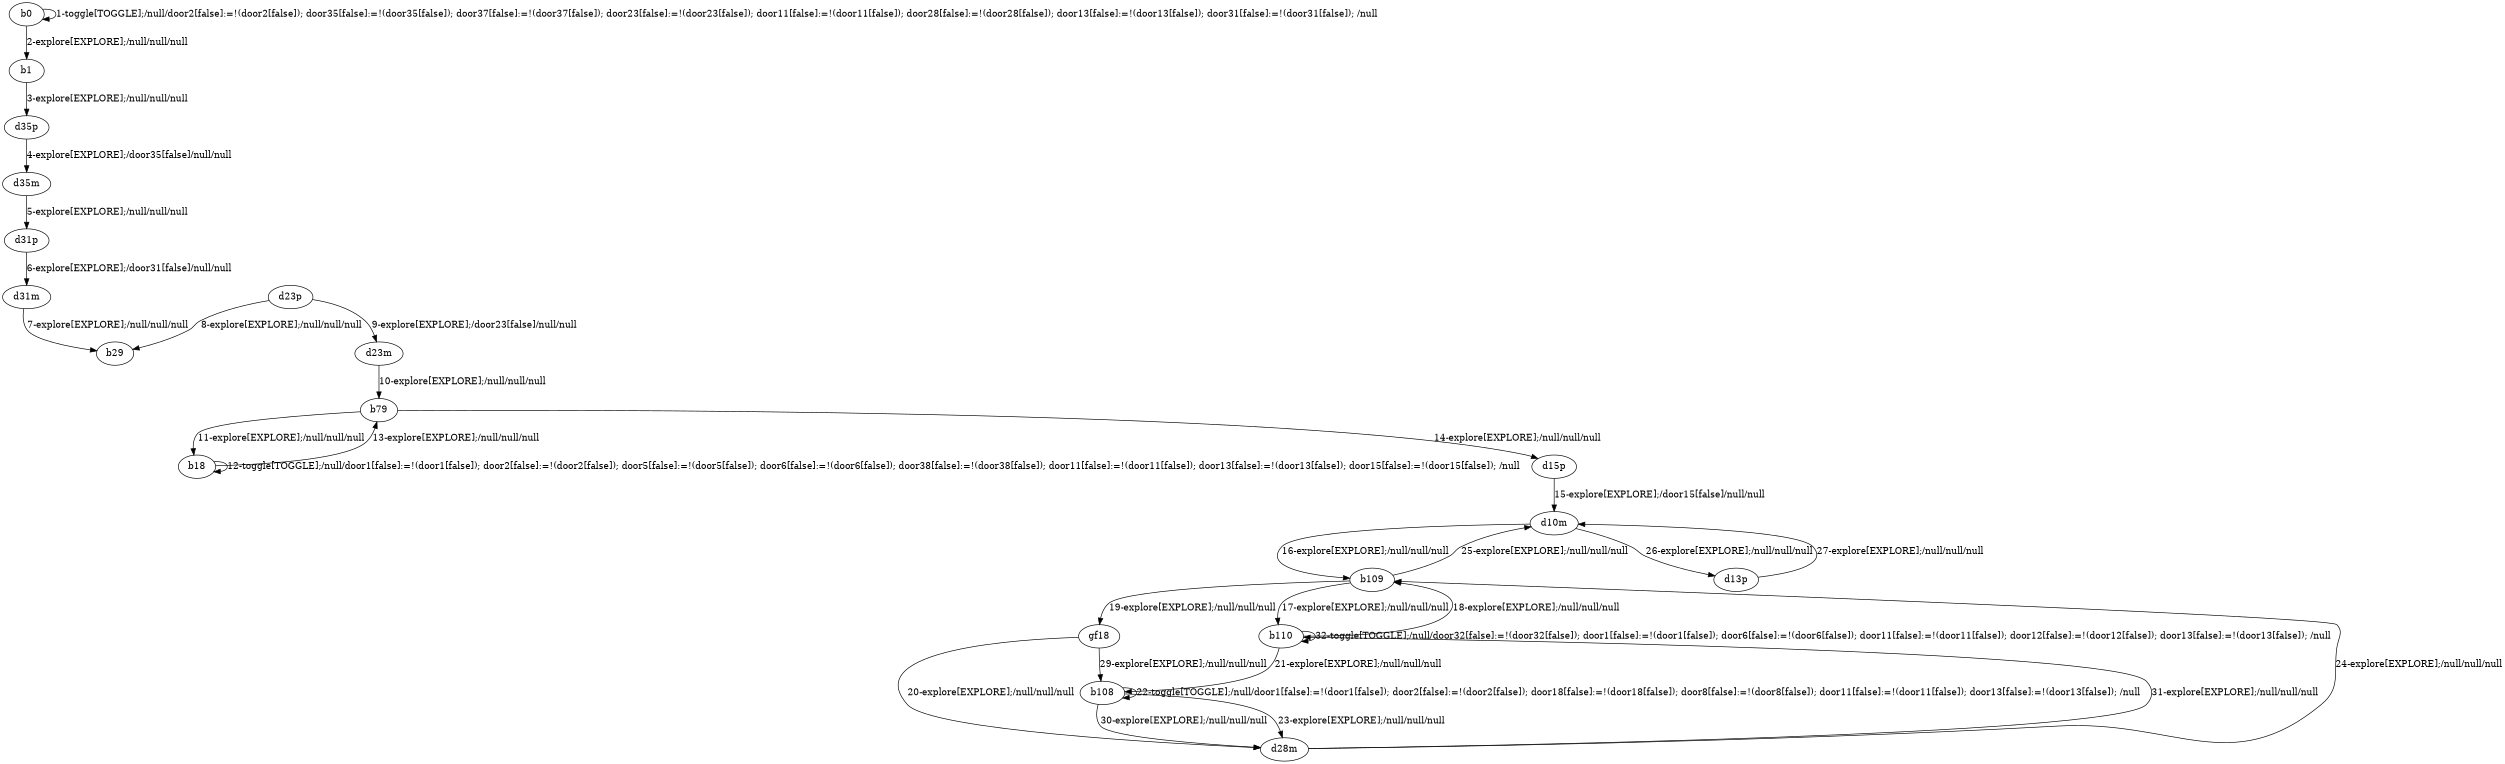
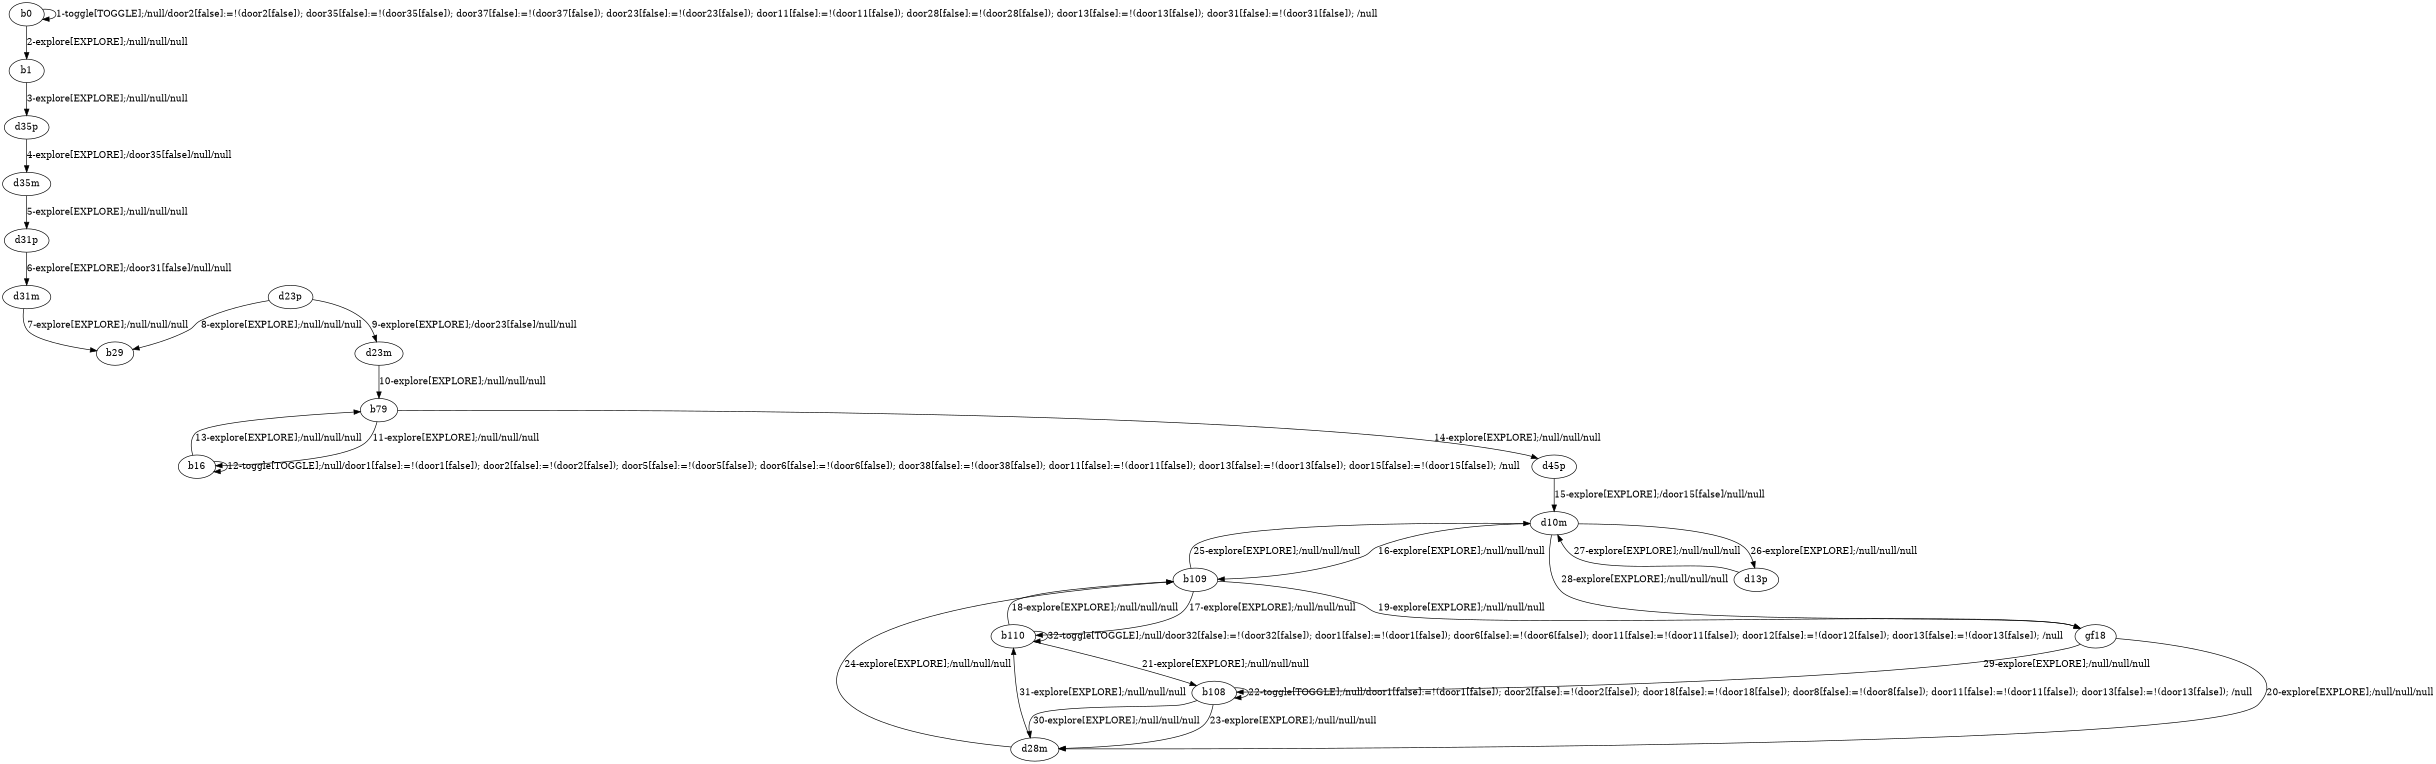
node "b18": label "b18" -> "b16"
node "d15p": label "d15p" -> "d45p"
edge "d10m" -> "gf18": added, label "28-explore[EXPLORE];/null/null/null"
